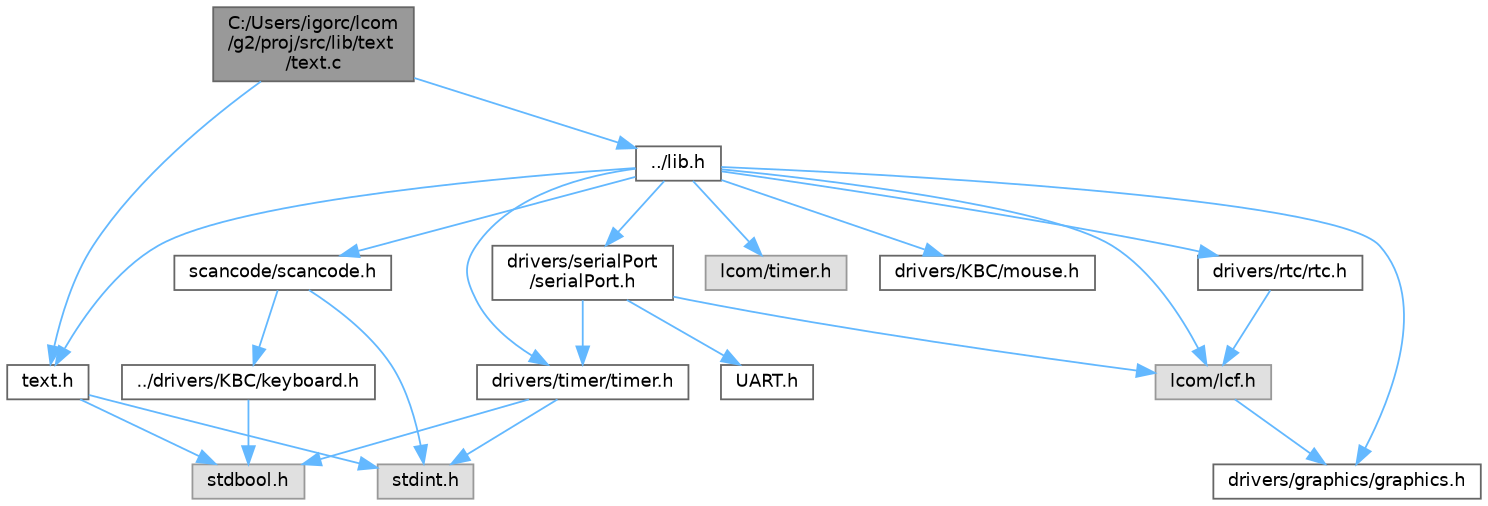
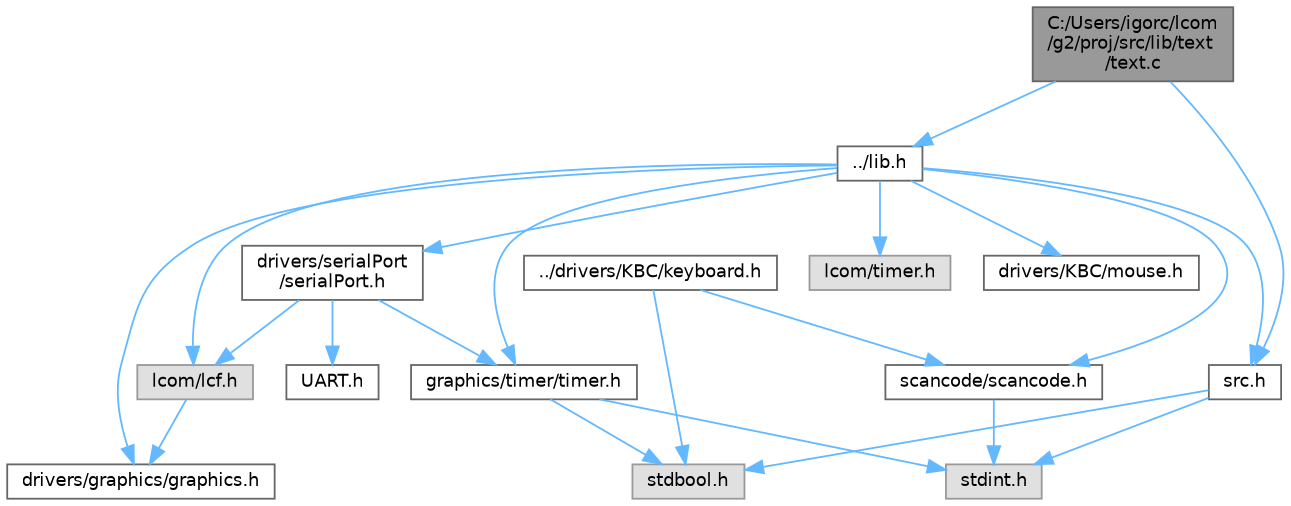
node "drivers/rtc/rtc.h": removed
edge "scancode/scancode.h" -> "../drivers/KBC/keyboard.h": reversed
node "text.h": label "text.h" -> "src.h"
node "drivers/timer/timer.h": label "drivers/timer/timer.h" -> "graphics/timer/timer.h"
